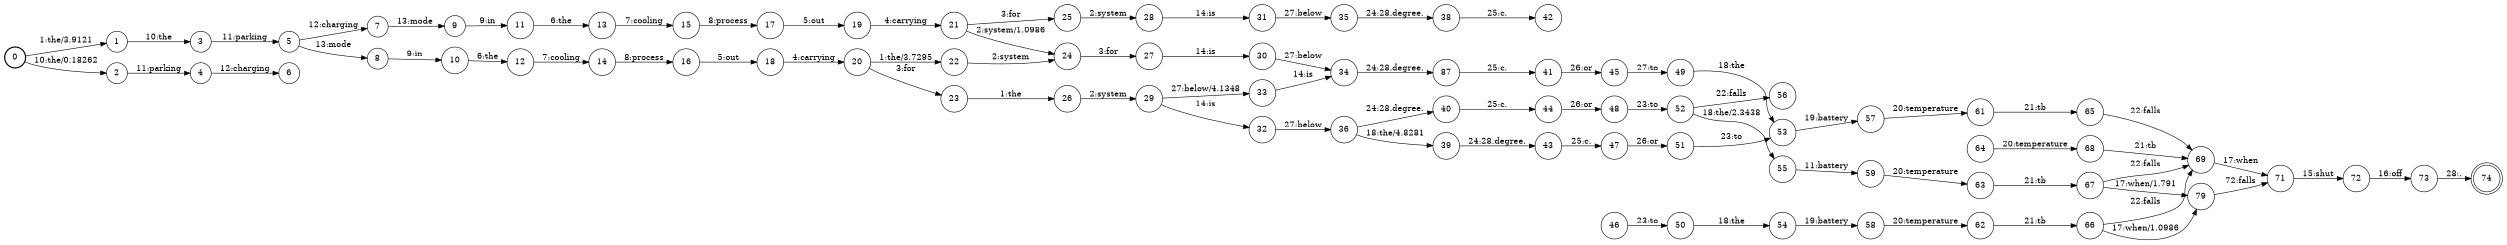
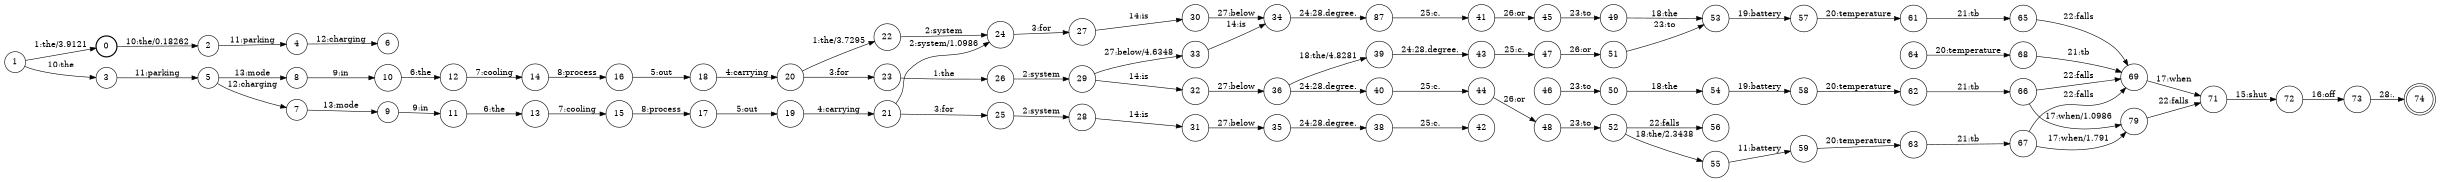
edge "0" -> "1": reversed
edge "45" -> "49": label "27:to" -> "23:to"
edge "29" -> "33": label "27:below/4.1348" -> "27:below/4.6348"
edge "79" -> "71": label "72:falls" -> "22:falls"
